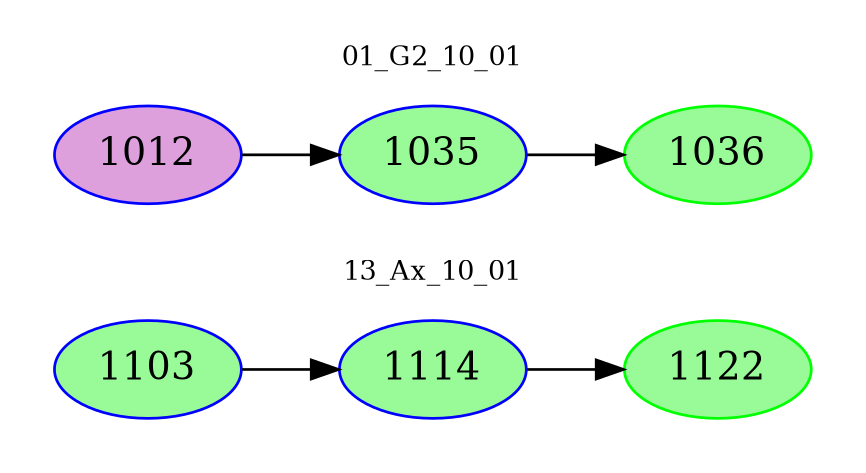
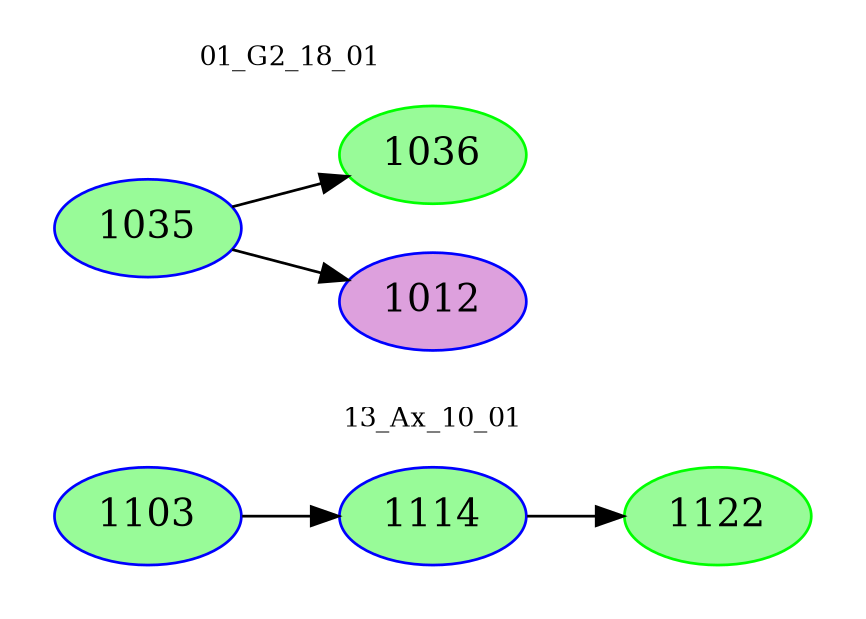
cluster "01_G2_10_01": label "01_G2_10_01" -> "01_G2_18_01"
edge "1012" -> "1035": reversed
